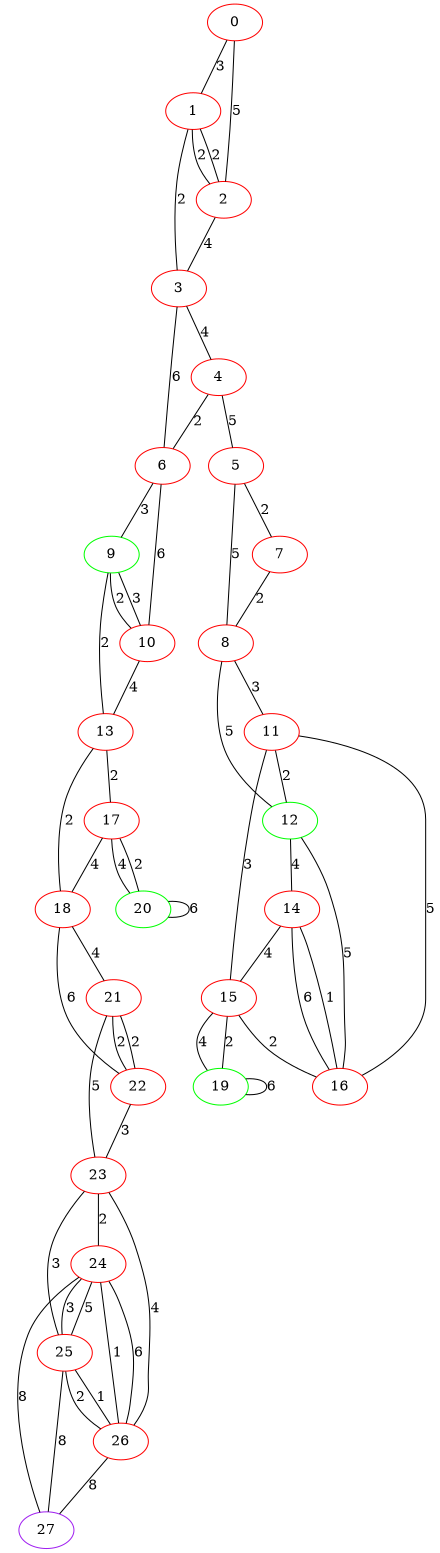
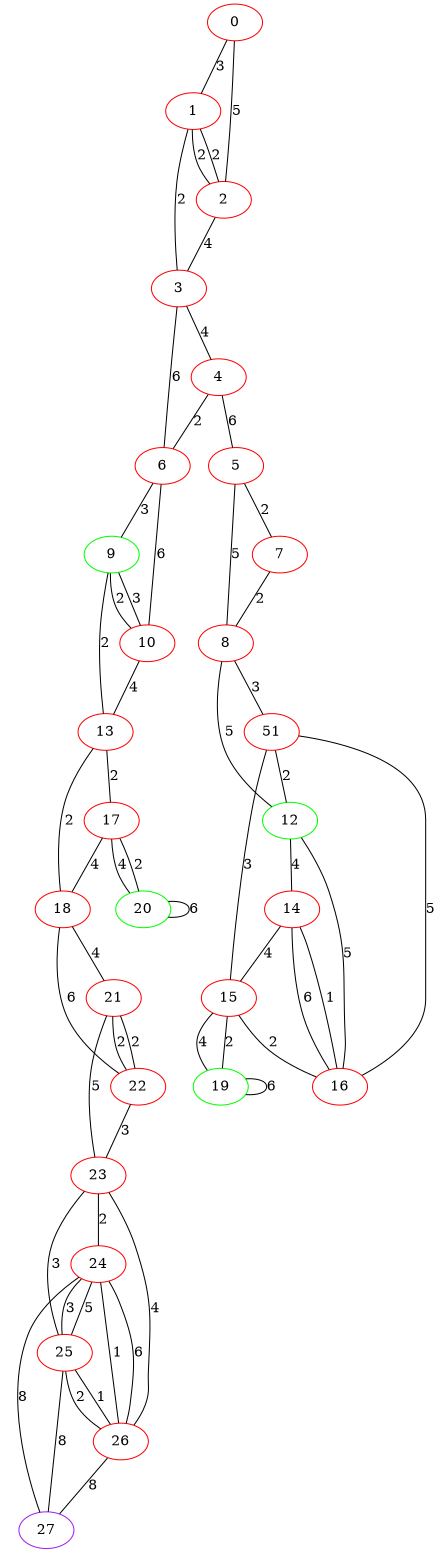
edge "4" -- "5": label "5" -> "6"
node "11": label "11" -> "51"
